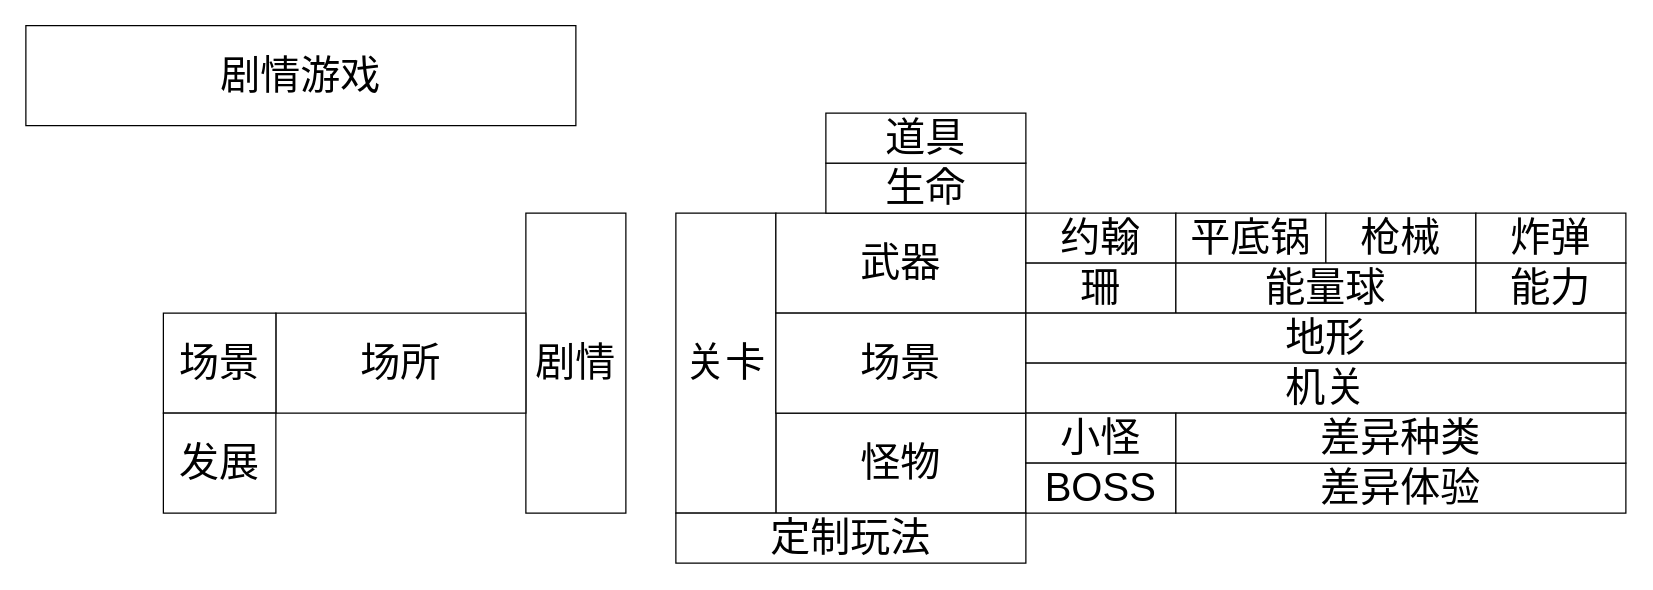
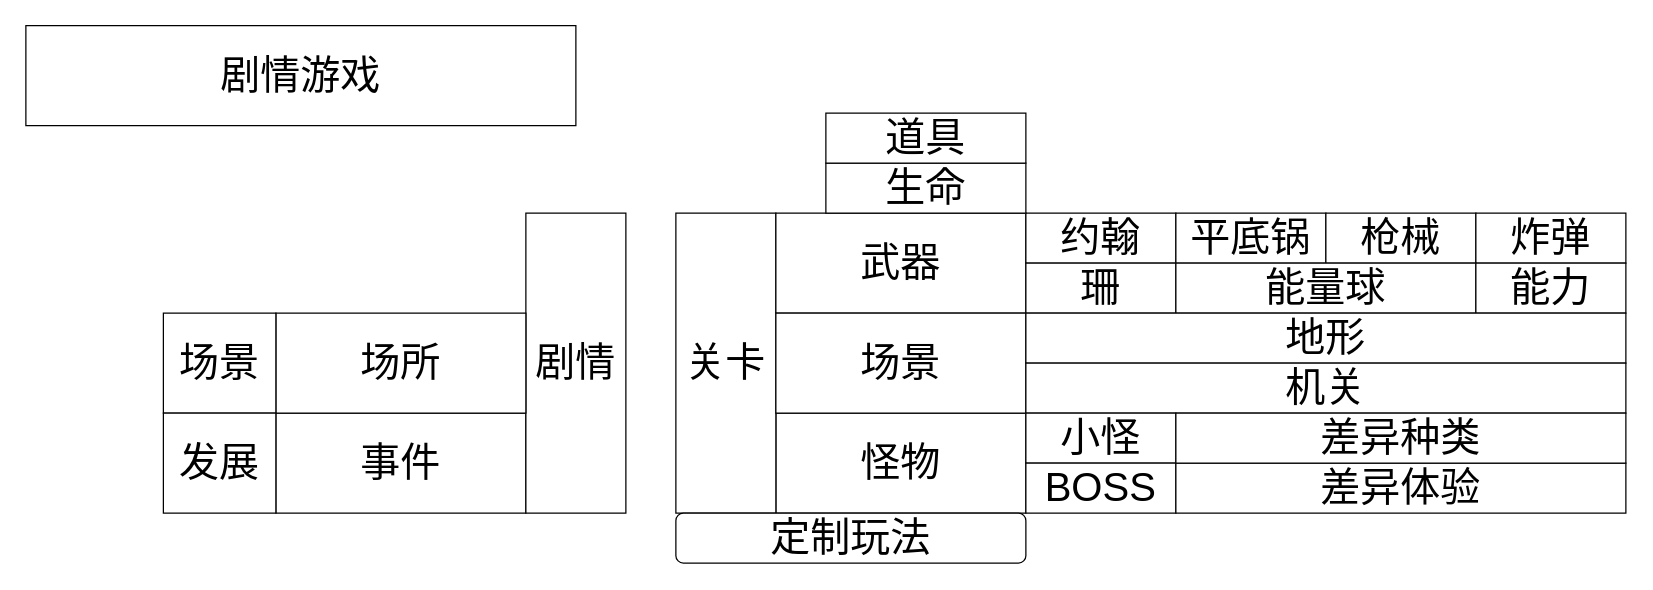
node "事件": added
node "定制玩法": shape rectangle -> rounded rectangle
